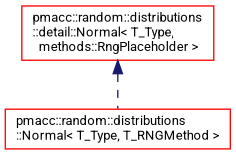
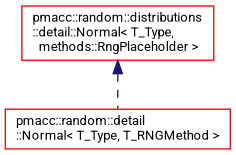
node "pmacc::random::distributions ::Normal< T_Type, T_RNGMethod >": label "pmacc::random::distributions ::Normal< T_Type, T_RNGMethod >" -> "pmacc::random::detail ::Normal< T_Type, T_RNGMethod >"
